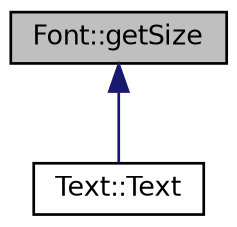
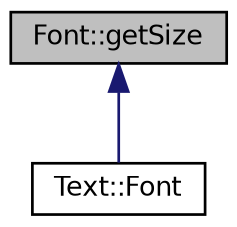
node "Text::Text": label "Text::Text" -> "Text::Font"
